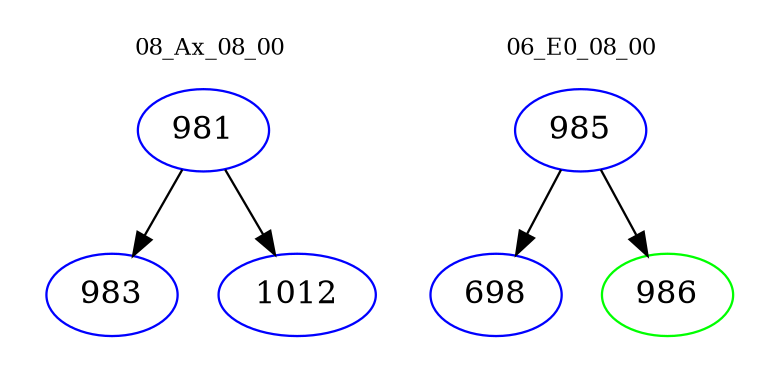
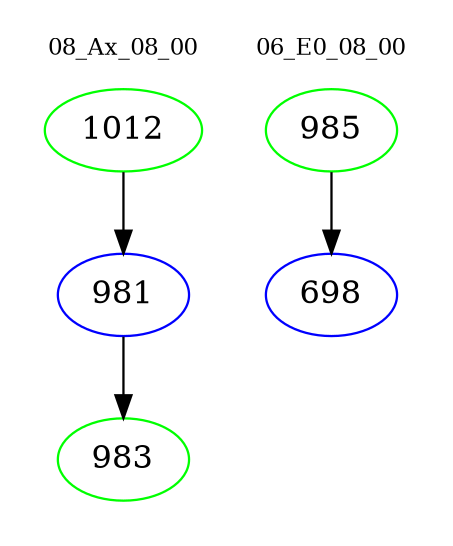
node "985": color blue -> green
edge "981" -> "1012": reversed
node "983": color blue -> green
node "1012": color blue -> green
node "986": removed
